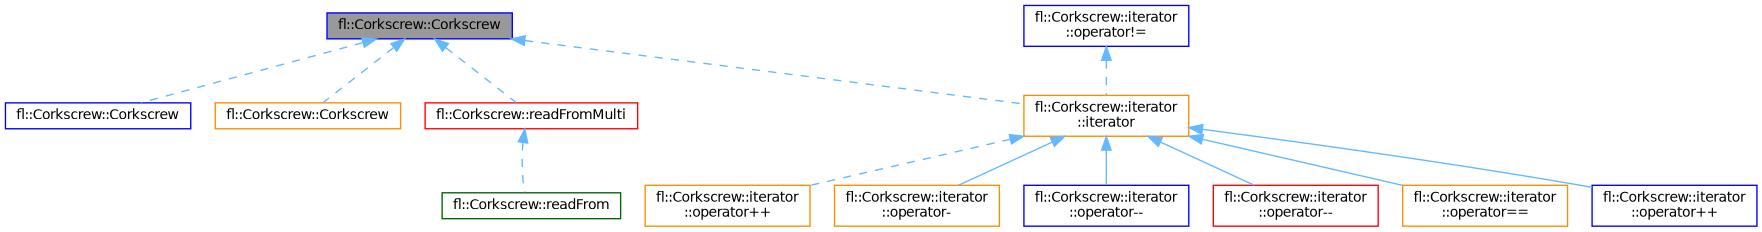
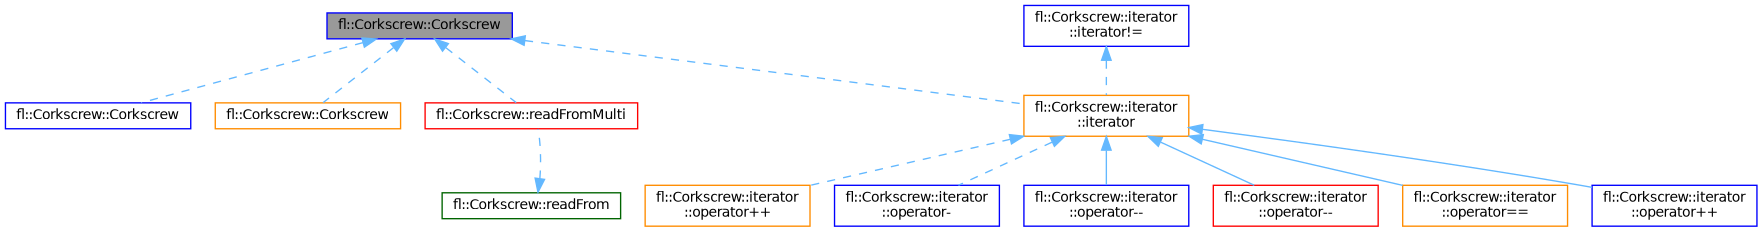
node "fl::Corkscrew::iterator ::operator!=": label "fl::Corkscrew::iterator ::operator!=" -> "fl::Corkscrew::iterator ::iterator!="
edge "fl::Corkscrew::iterator ::operator-" -> "fl::Corkscrew::iterator ::iterator": style solid -> dashed
edge "fl::Corkscrew::readFrom" -> "fl::Corkscrew::readFromMulti": reversed
node "fl::Corkscrew::iterator ::operator-": color darkorange -> blue
